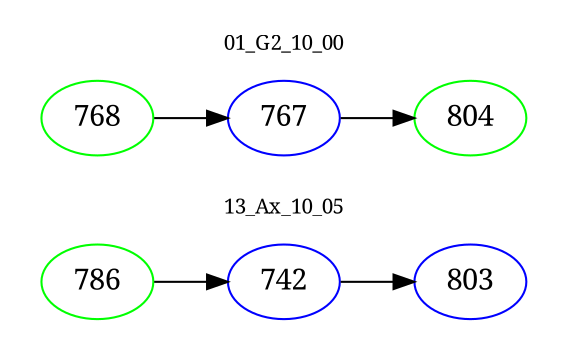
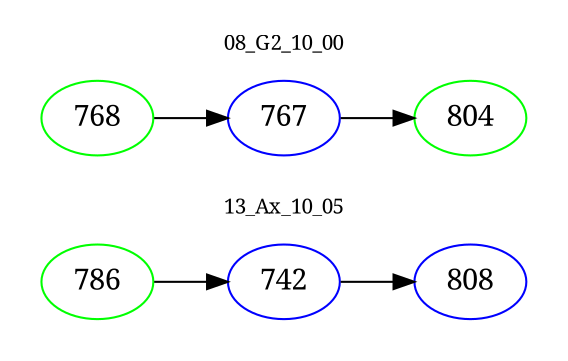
cluster "01_G2_10_00": label "01_G2_10_00" -> "08_G2_10_00"
node "803": label "803" -> "808"
